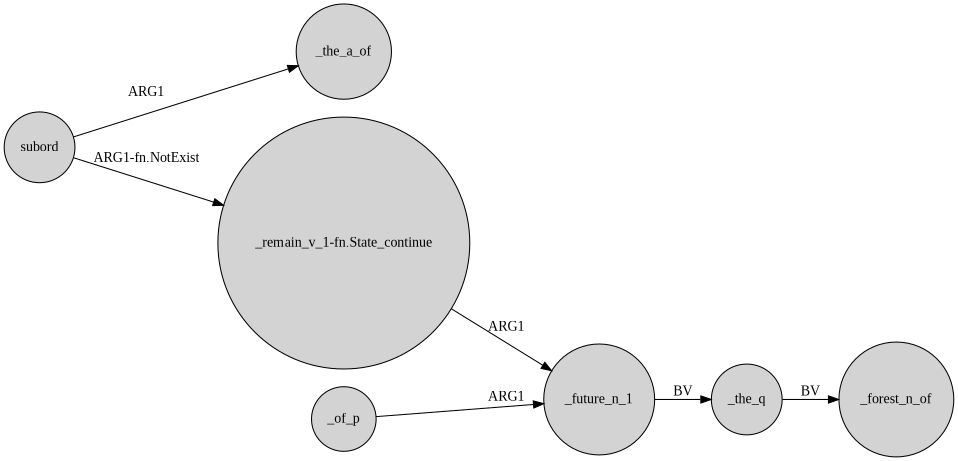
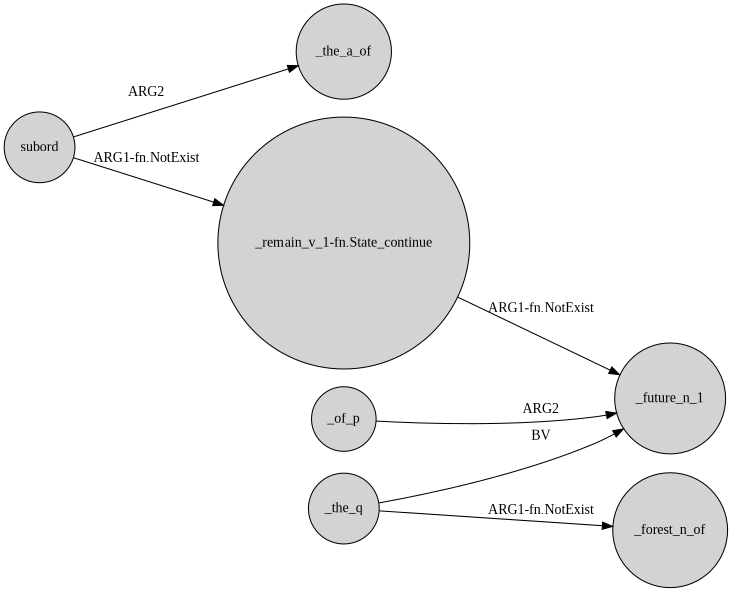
edge "subord" -> "_the_a_of": label "ARG1" -> "ARG2"
edge "_remain_v_1-fn.State_continue" -> "_future_n_1": label "ARG1" -> "ARG1-fn.NotExist"
edge "_the_q" -> "_forest_n_of": label "BV" -> "ARG1-fn.NotExist"
edge "_of_p" -> "_future_n_1": label "ARG1" -> "ARG2"
edge "_future_n_1" -> "_the_q": reversed
